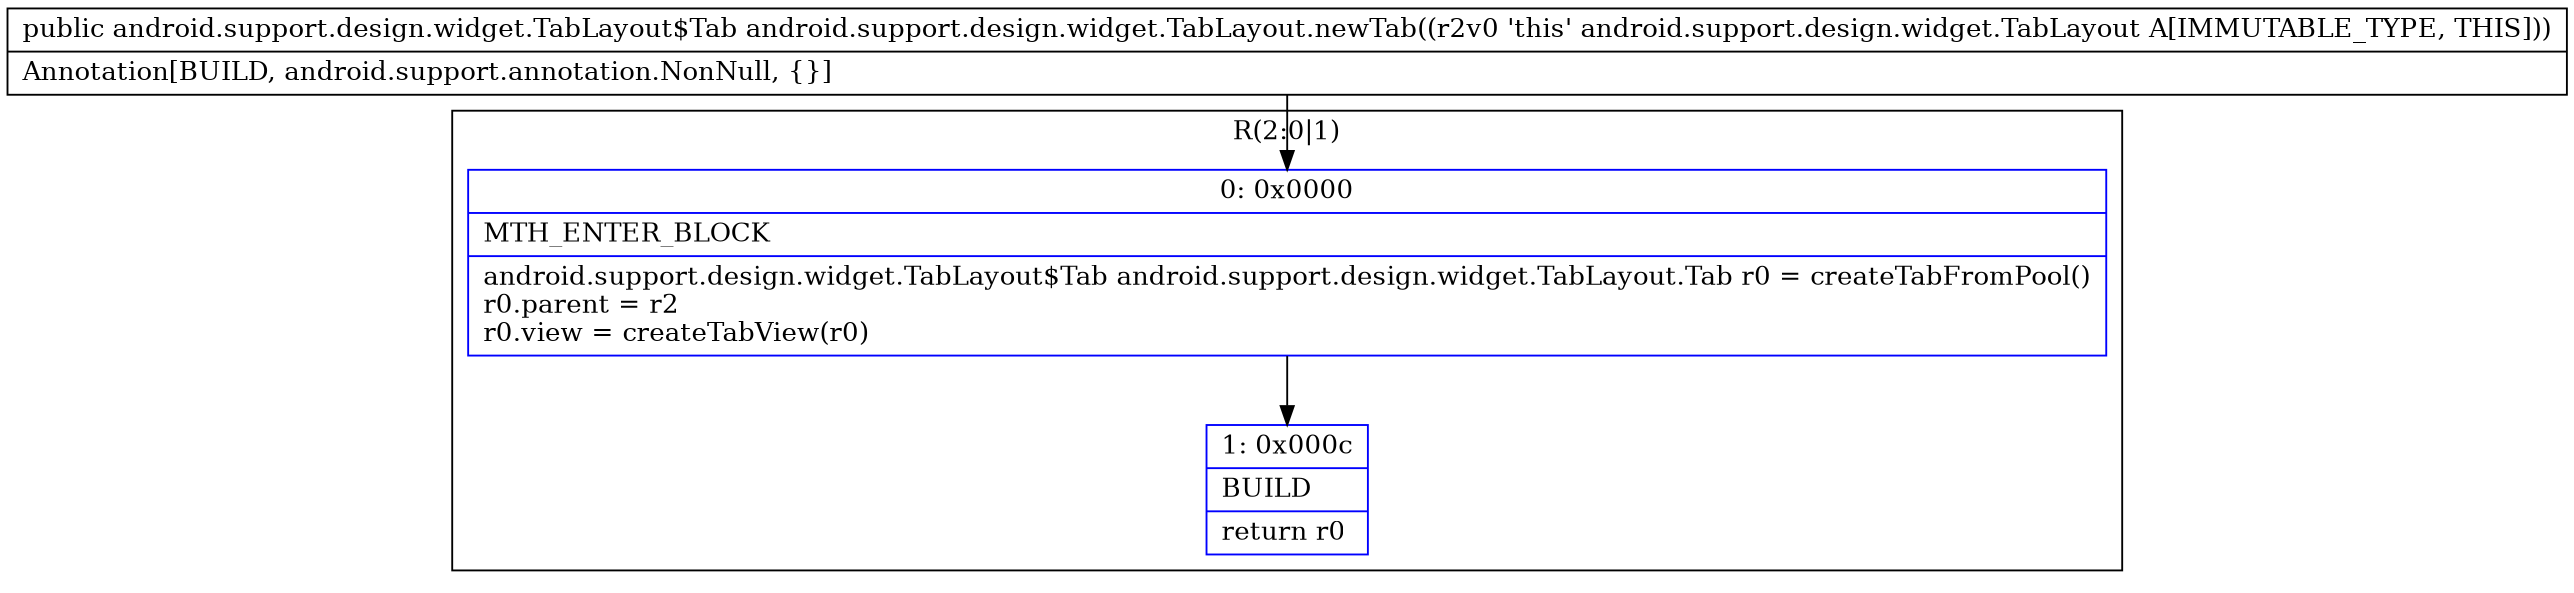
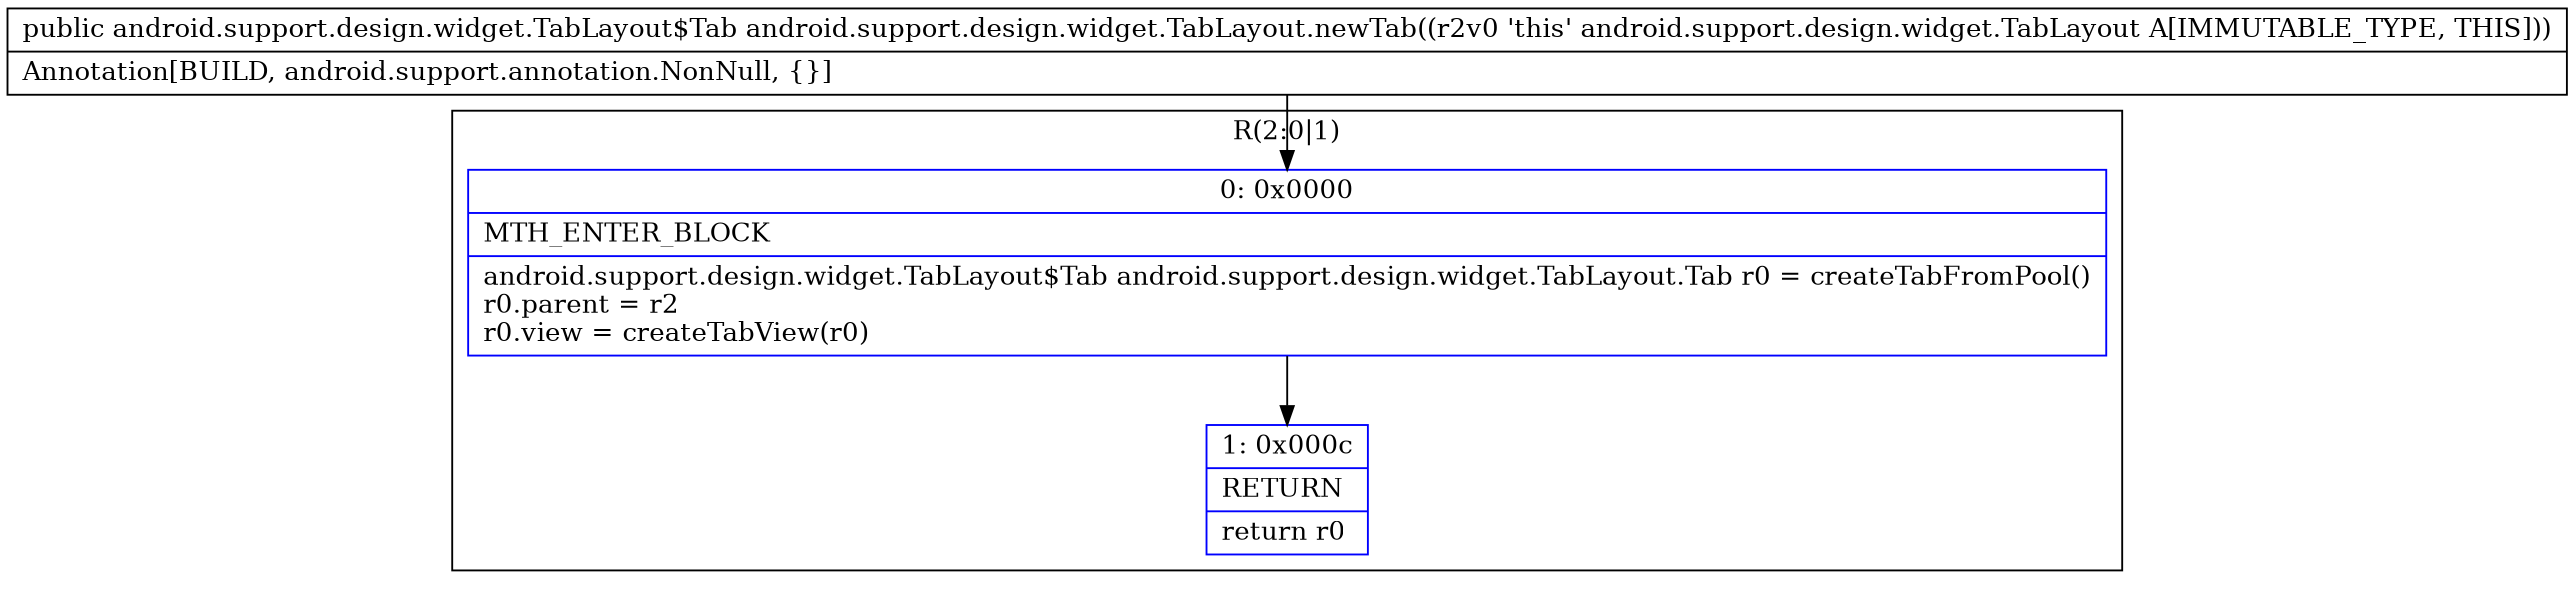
node "1: 0x000c": text "BUILD" -> "RETURN"
